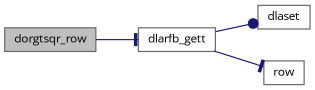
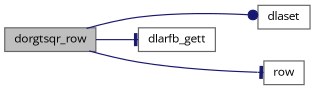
edge "dlarfb_gett" -> "dlaset": now "dorgtsqr_row" -> "dlaset"
edge "dlarfb_gett" -> "row": now "dorgtsqr_row" -> "row"
